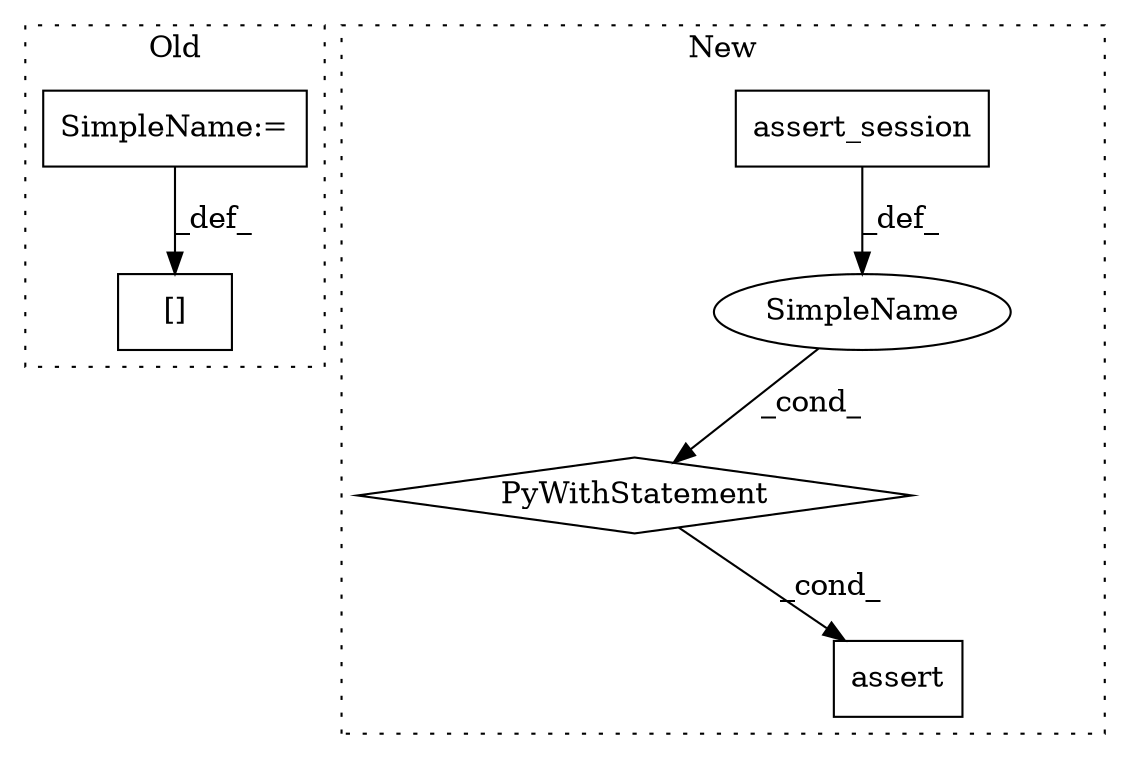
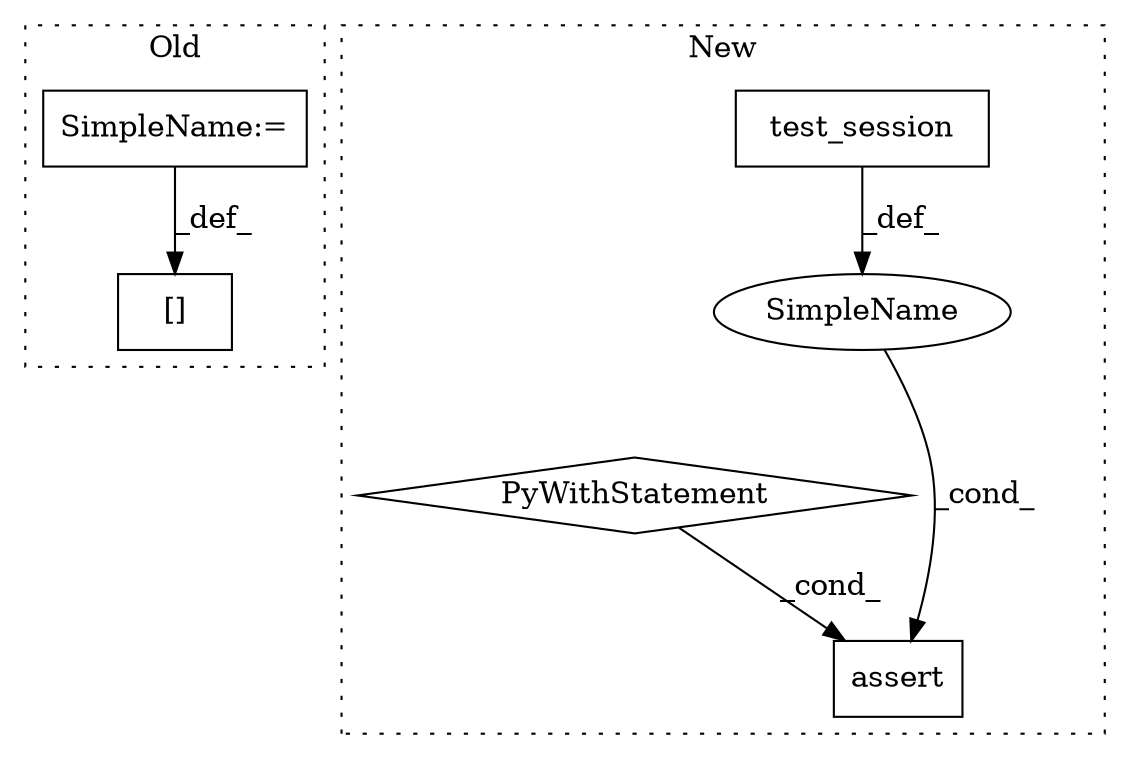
node "assert_session": label "assert_session" -> "test_session"
edge "SimpleName" -> "PyWithStatement": now "SimpleName" -> "assert"
